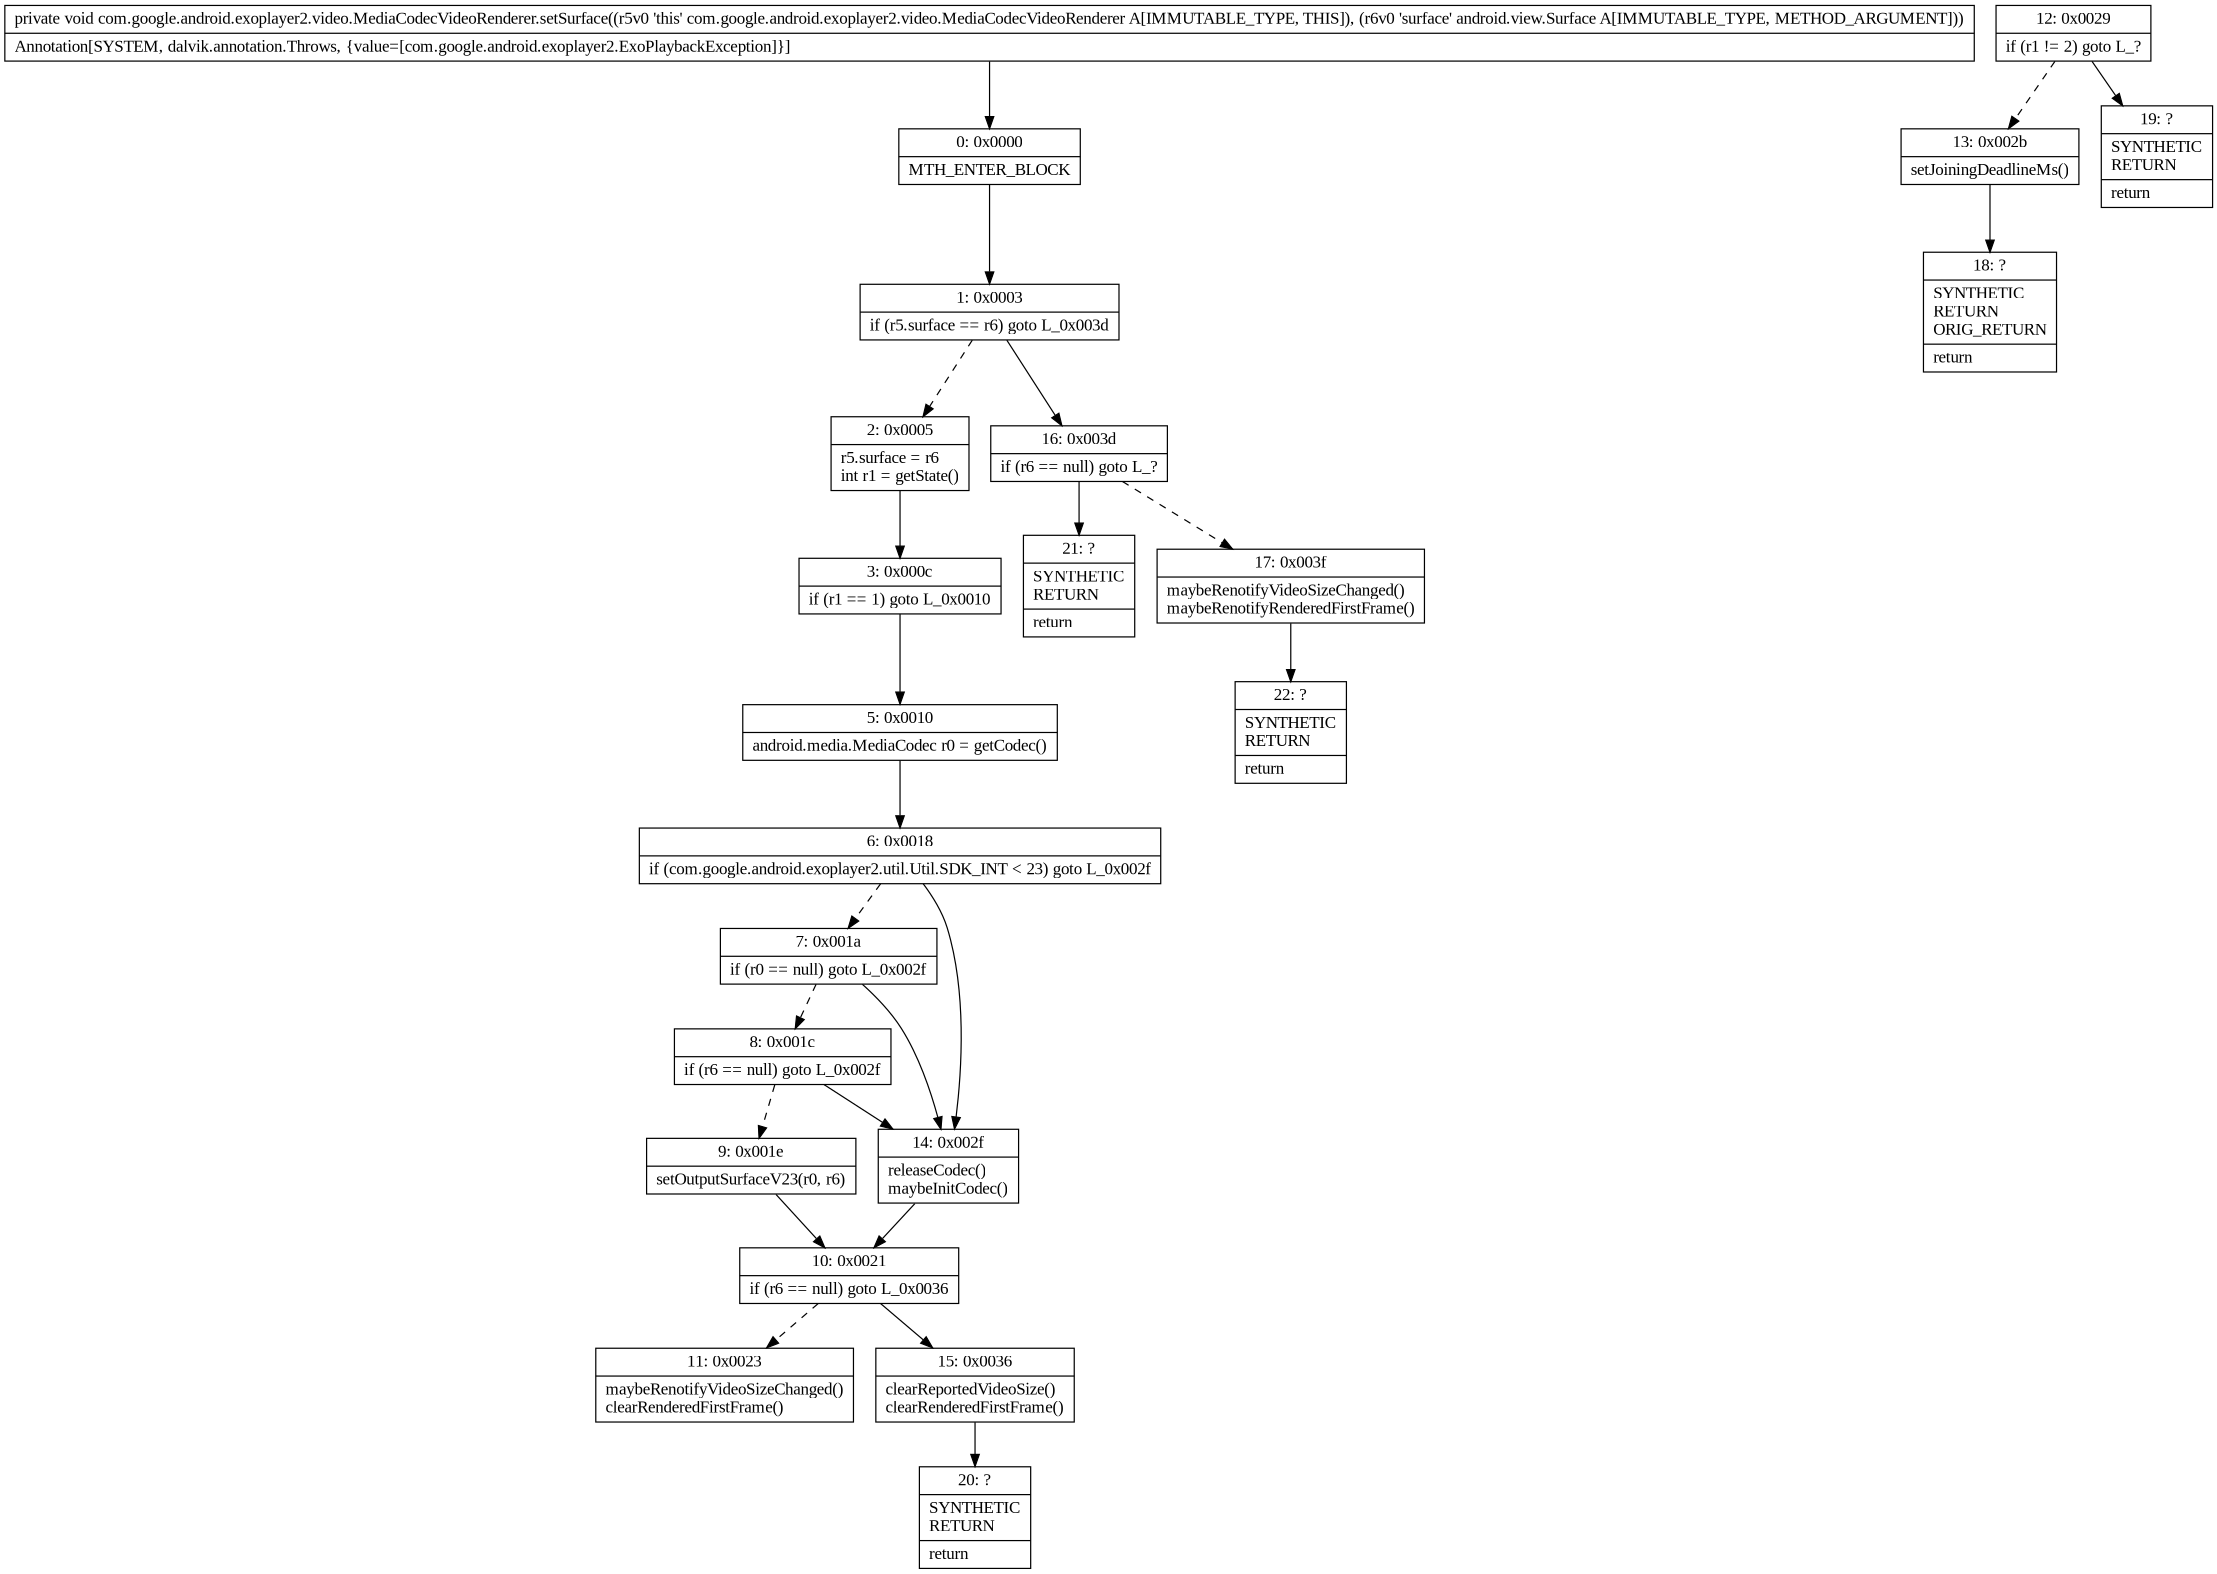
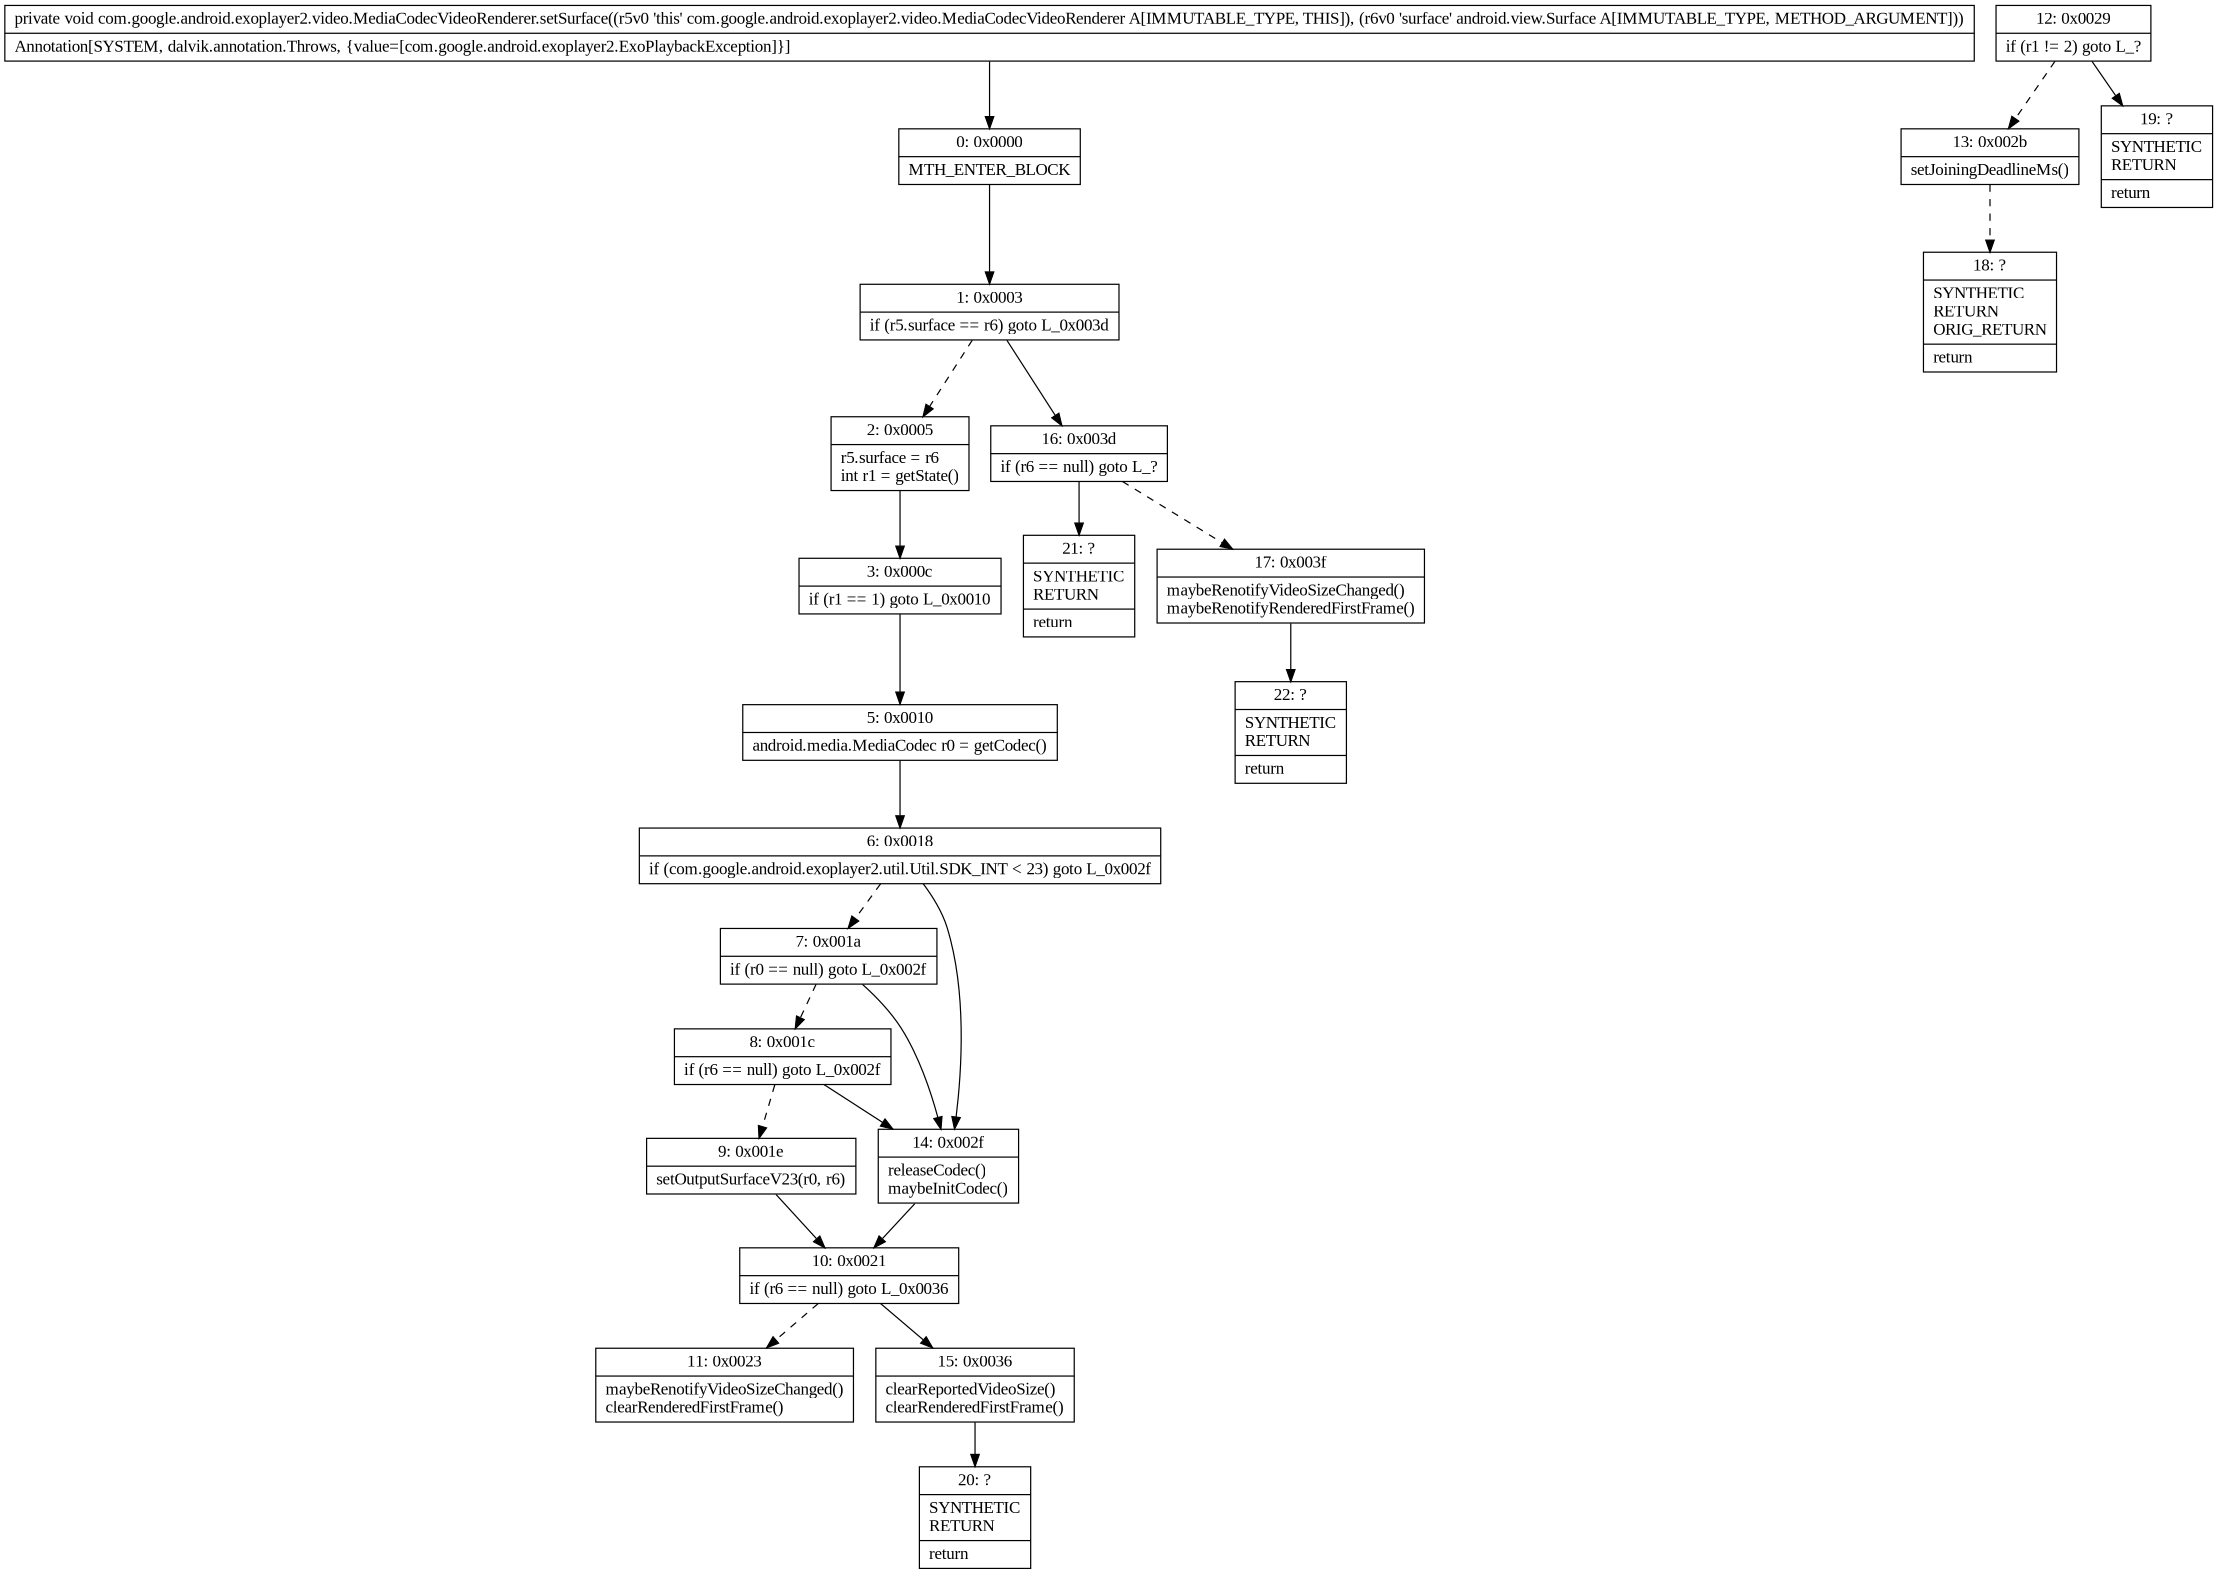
edge "13: 0x002b" -> "18: ?": style solid -> dashed
